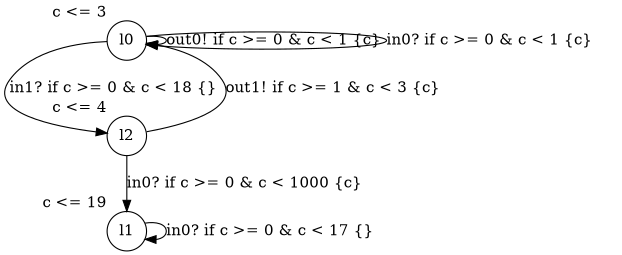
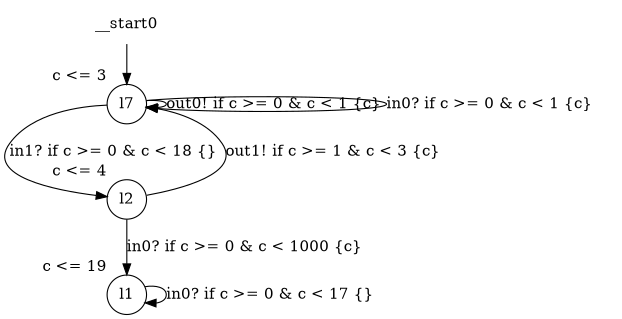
node "__start0": added
node "l0 c <= 3": label "l0 c <= 3" -> "l7 c <= 3"
